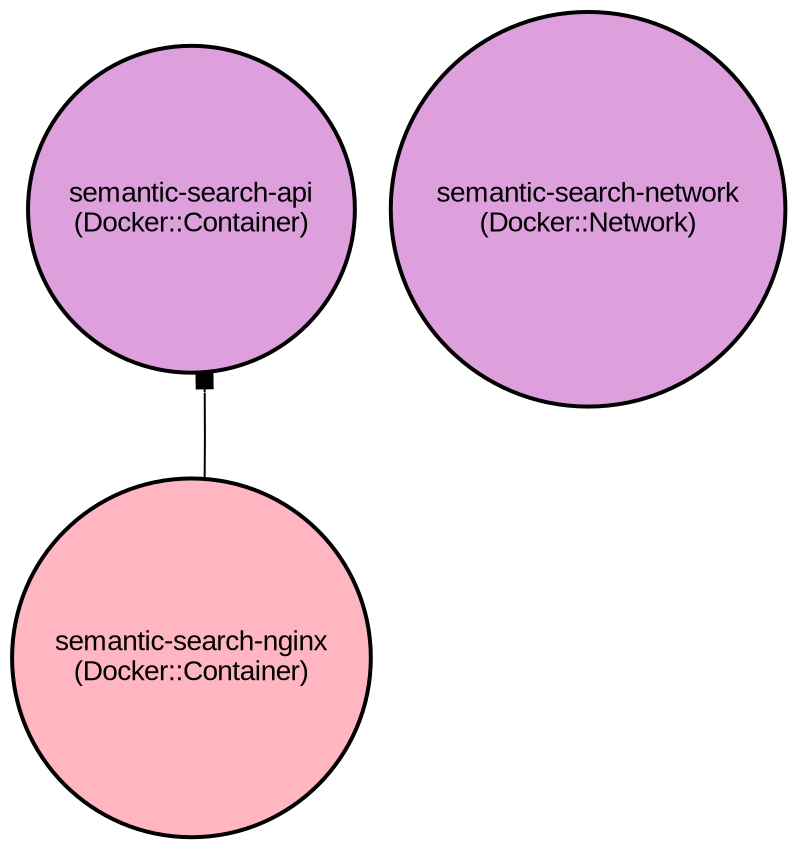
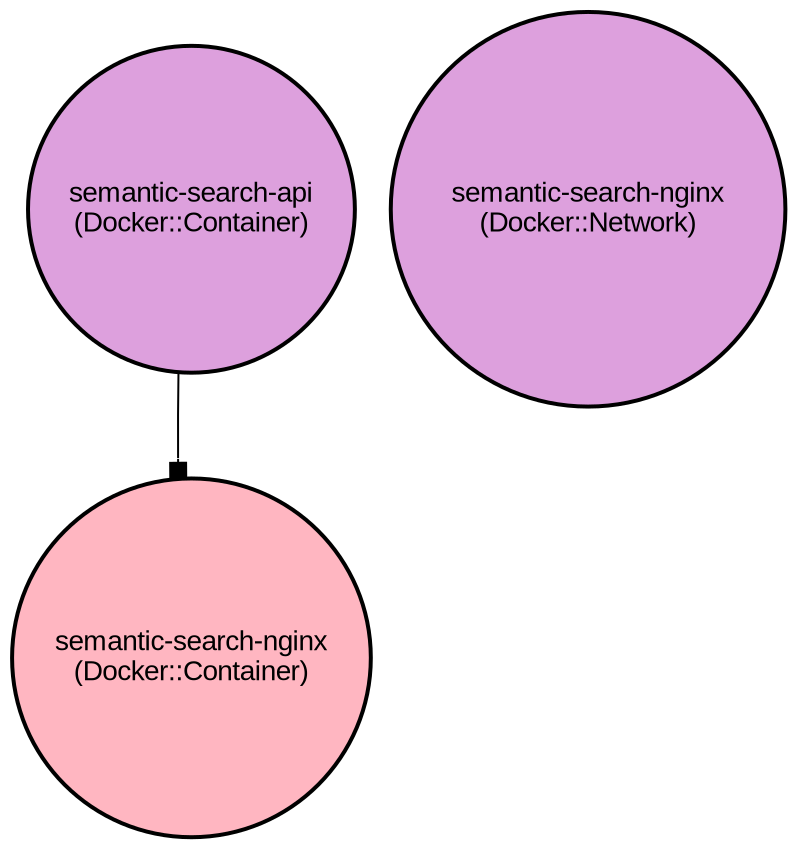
node "semantic-search-network (Docker::Network)": label "semantic-search-network (Docker::Network)" -> "semantic-search-nginx (Docker::Network)"
edge "semantic-search-nginx (Docker::Container)" -> "semantic-search-api (Docker::Container)": reversed
